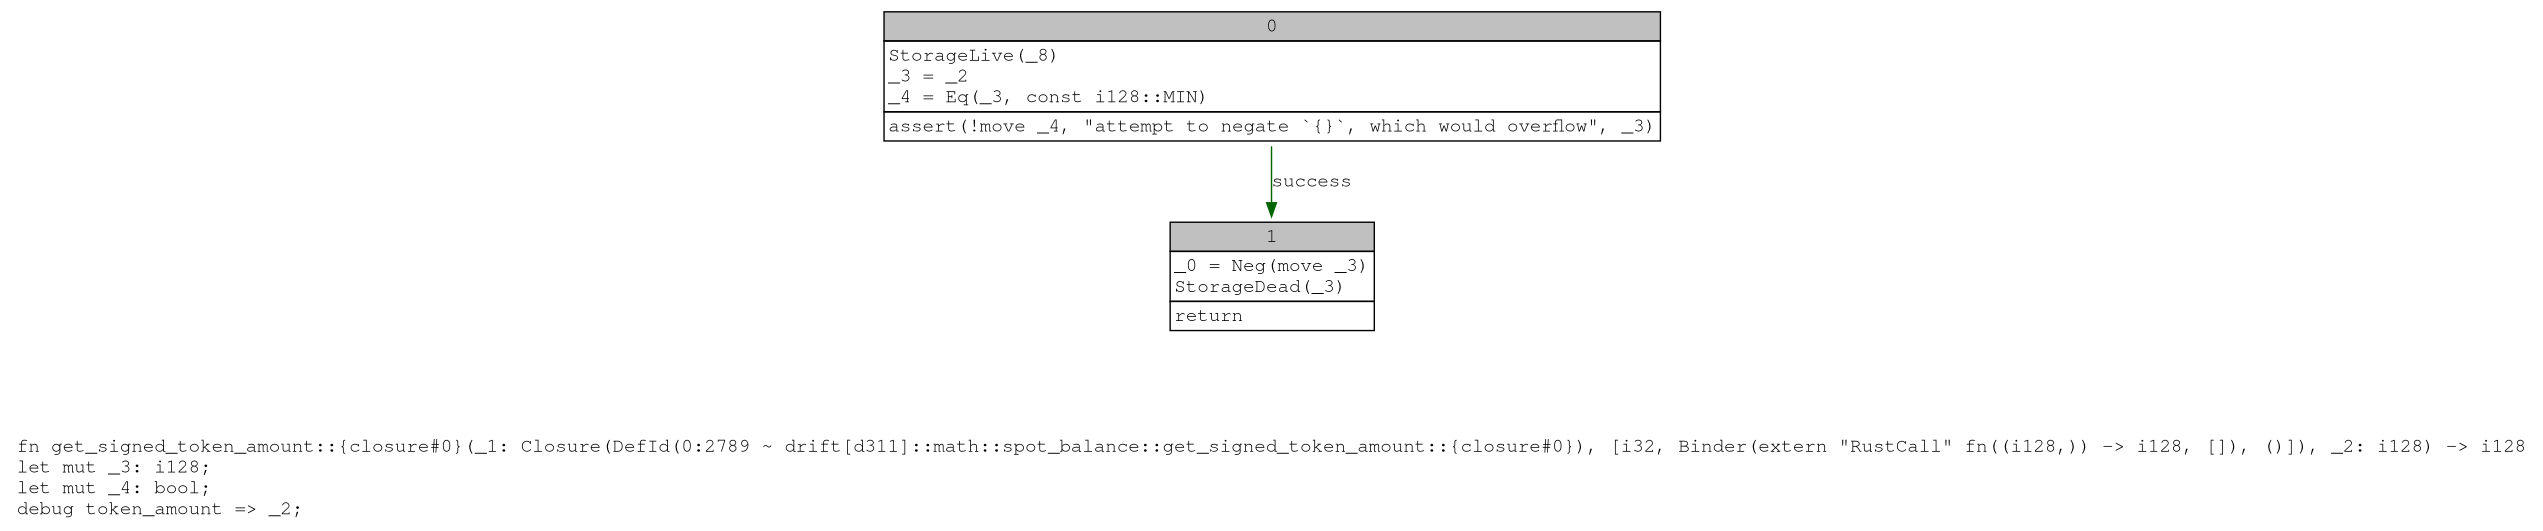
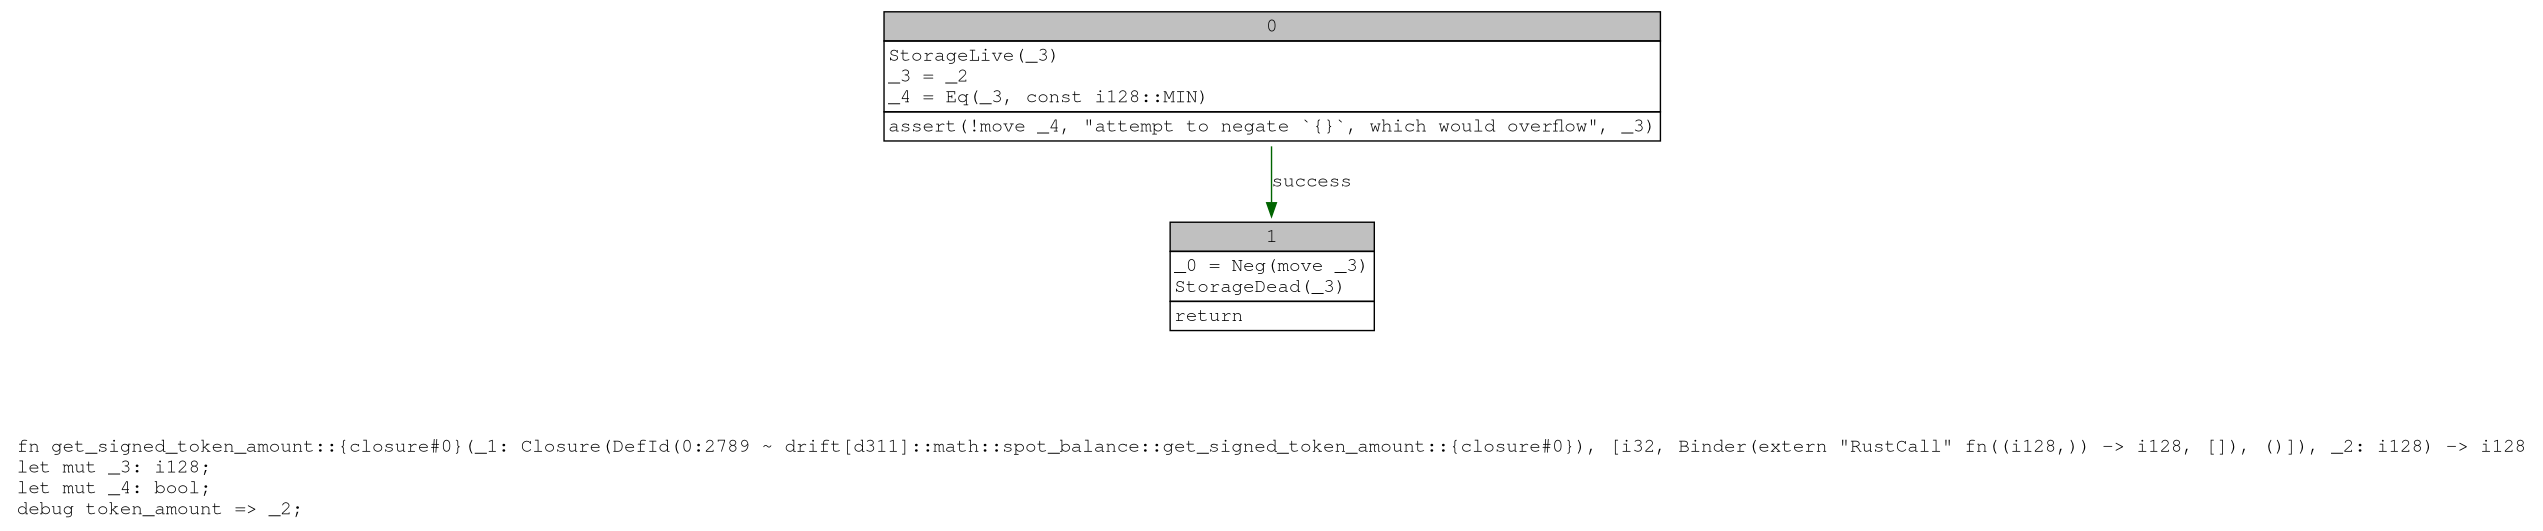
node "0": text "StorageLive(_8)" -> "StorageLive(_3)"
